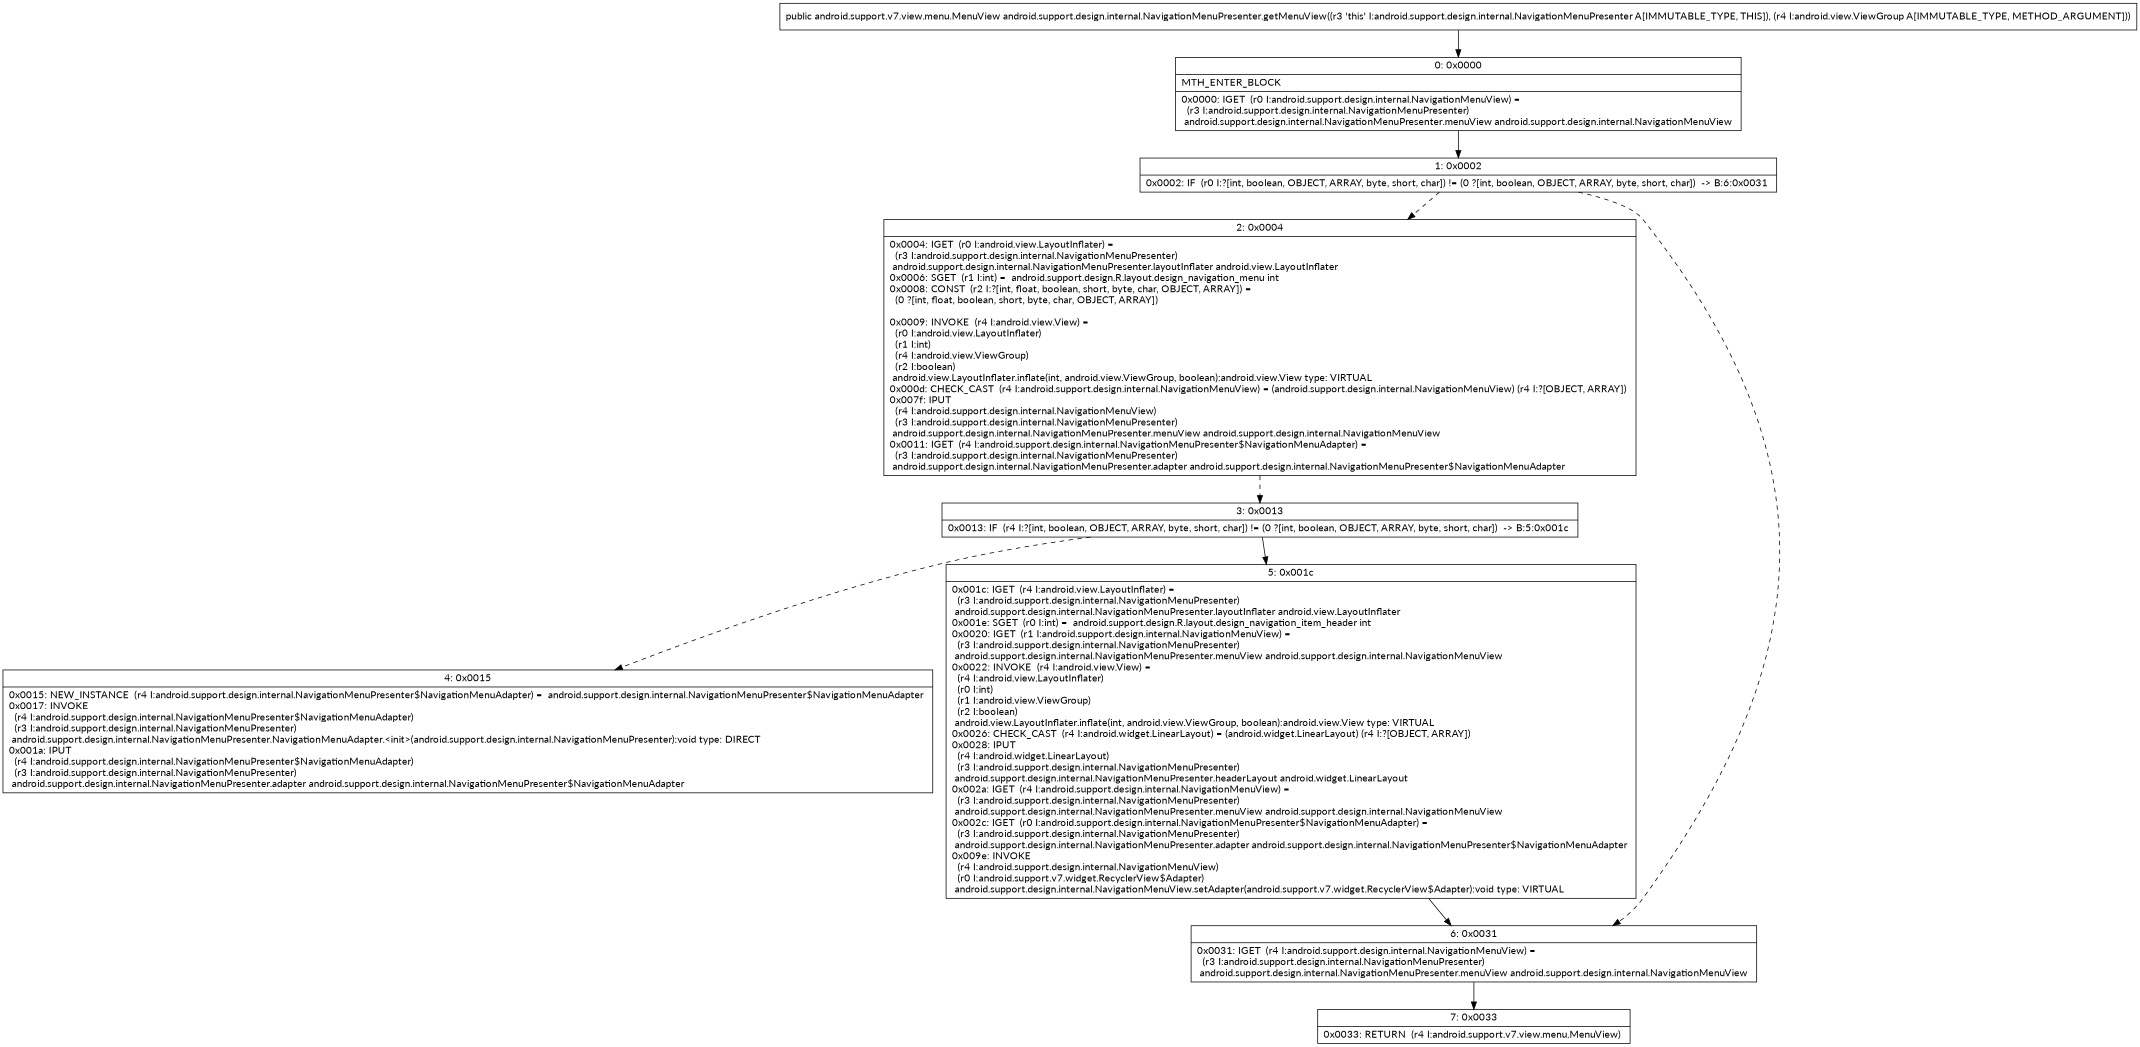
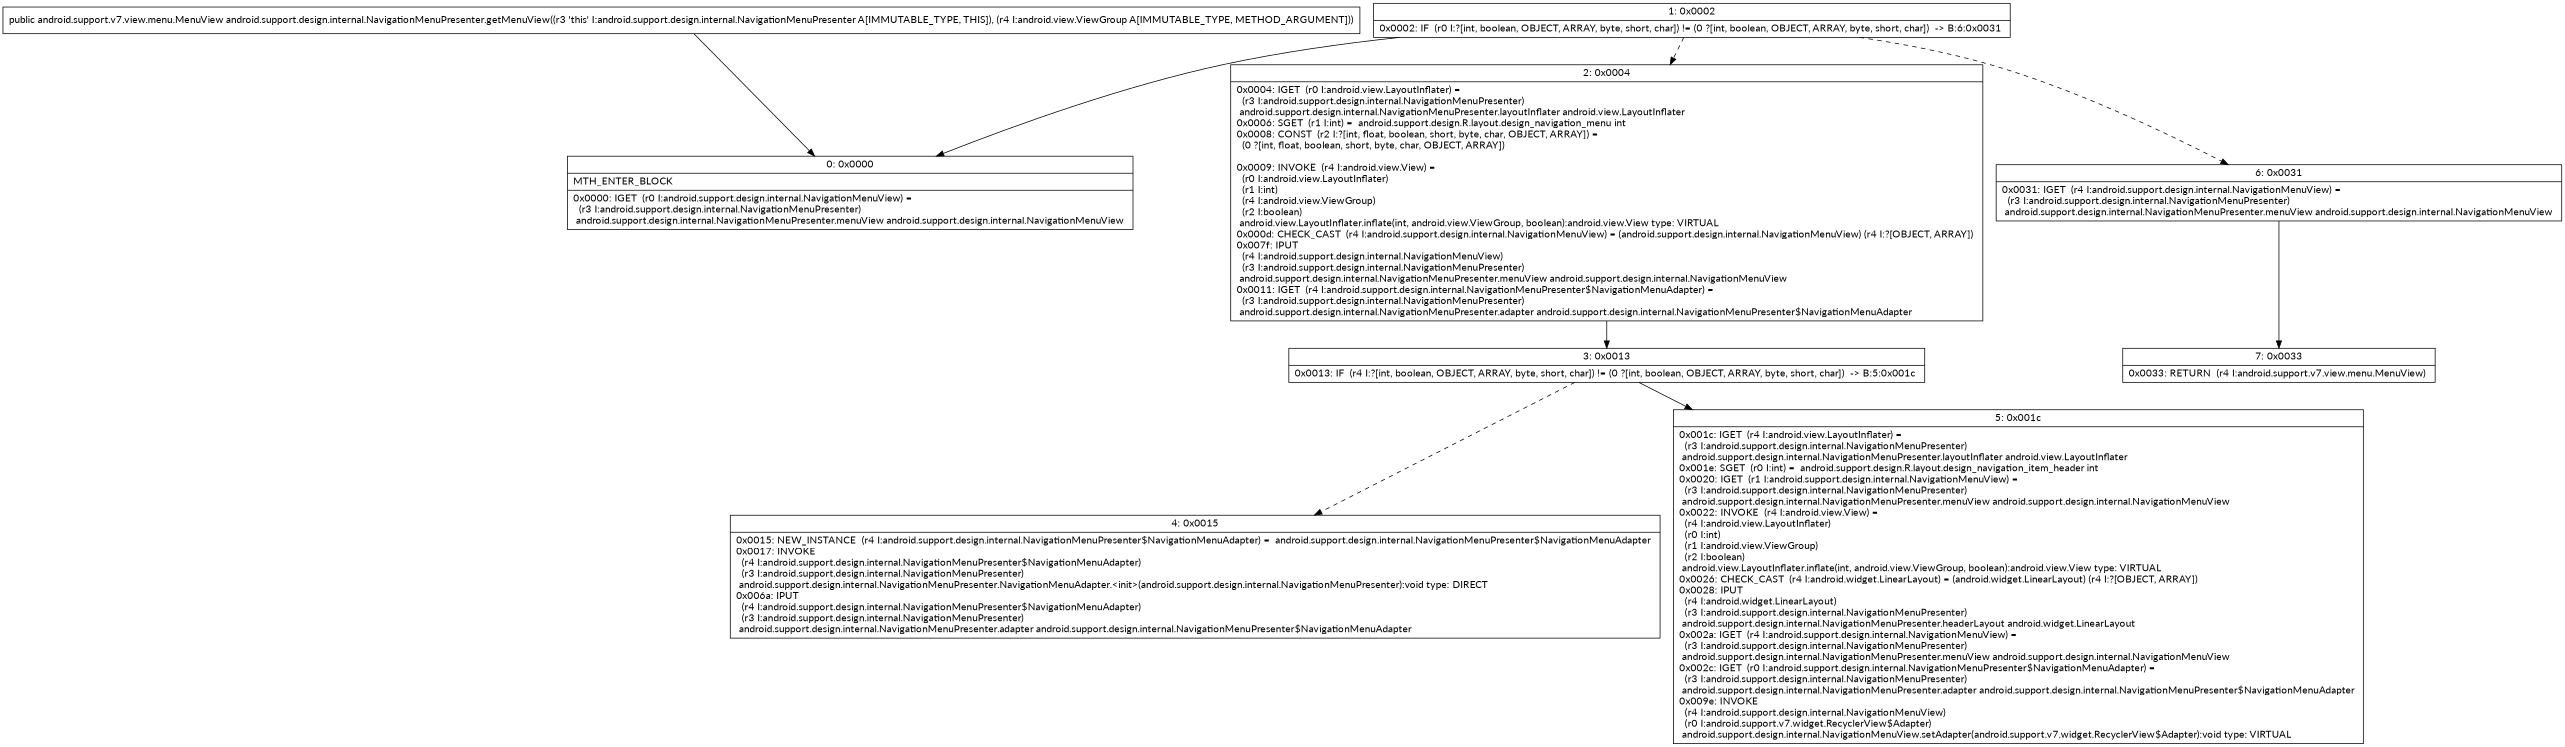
edge "0: 0x0000" -> "1: 0x0002": reversed
edge "2: 0x0004" -> "3: 0x0013": style dashed -> solid
node "4: 0x0015": text "0x001a: IPUT" -> "0x006a: IPUT"
edge "5: 0x001c" -> "6: 0x0031": removed
